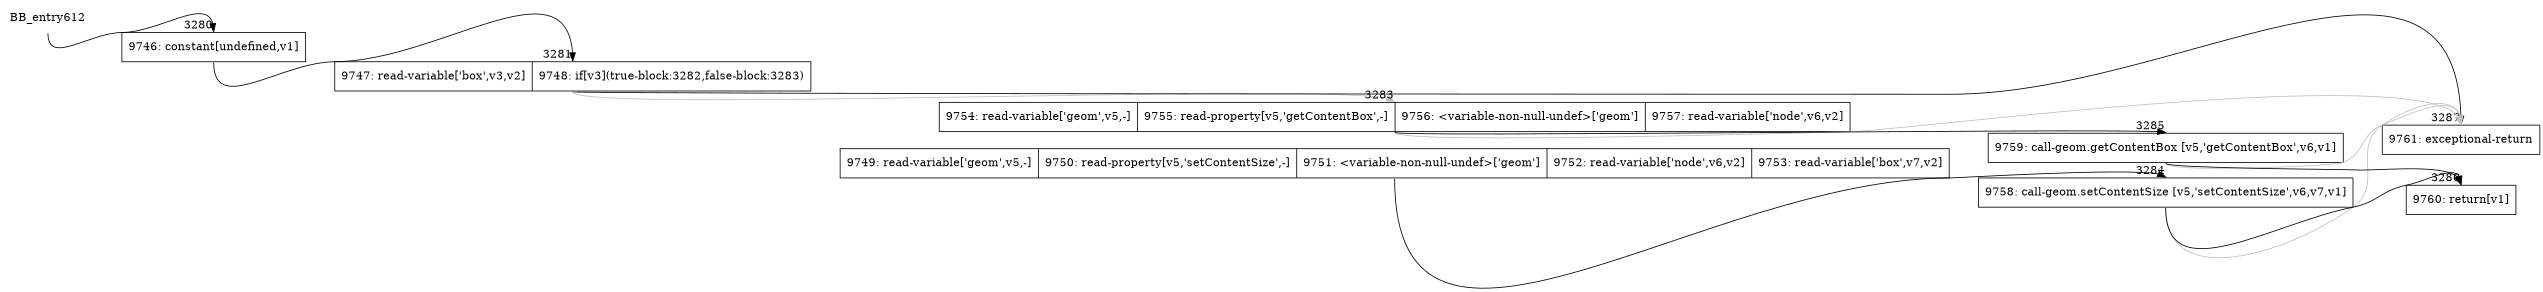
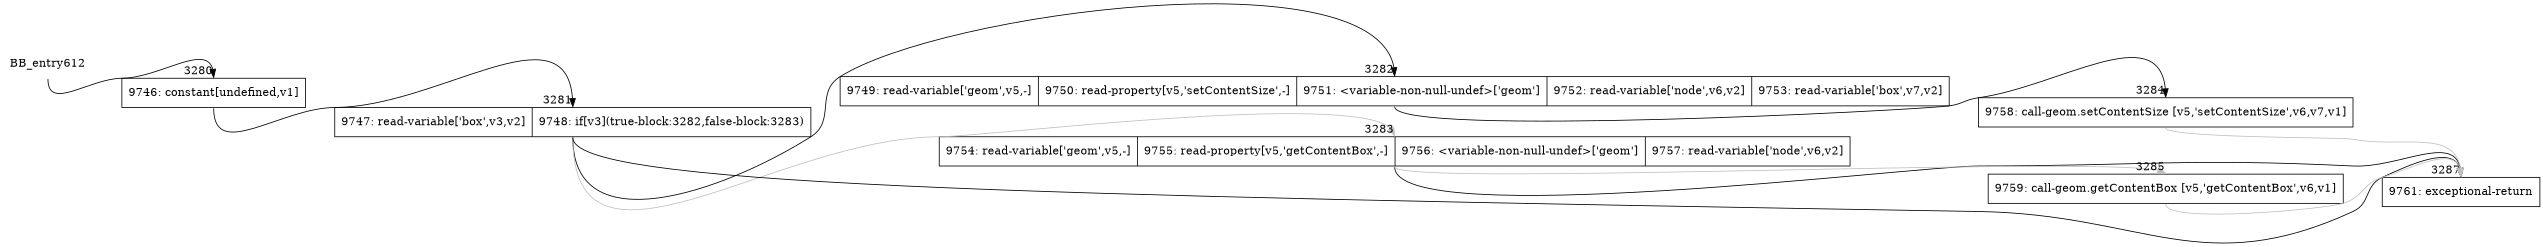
edge "9747: read-variable['box',v3,v2]" -> "9749: read-variable['geom',v5,-]": added
edge "9754: read-variable['geom',v5,-]" -> "9761: exceptional-return": color gray -> black
edge "9754: read-variable['geom',v5,-]" -> "9759: call-geom.getContentBox [v5,'getContentBox',v6,v1]": color black -> gray
node "9760: return[v1]": removed
